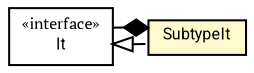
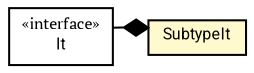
edge "SubtypeIt" -> "It": removed
